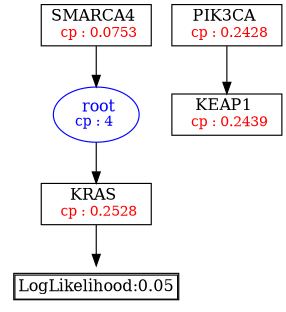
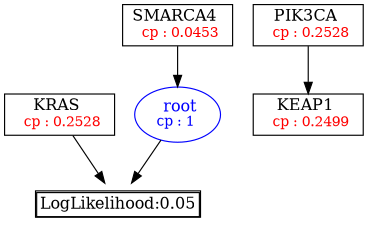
node "SMARCA4": text "cp : 0.0753" -> "cp : 0.0453"
node "PIK3CA": text "cp : 0.2428" -> "cp : 0.2528"
node "root": text "cp : 4" -> "cp : 1"
node "KEAP1": text "cp : 0.2439" -> "cp : 0.2499"
edge "root" -> "KRAS": now "root" -> "LogLikelihood:0.05"
